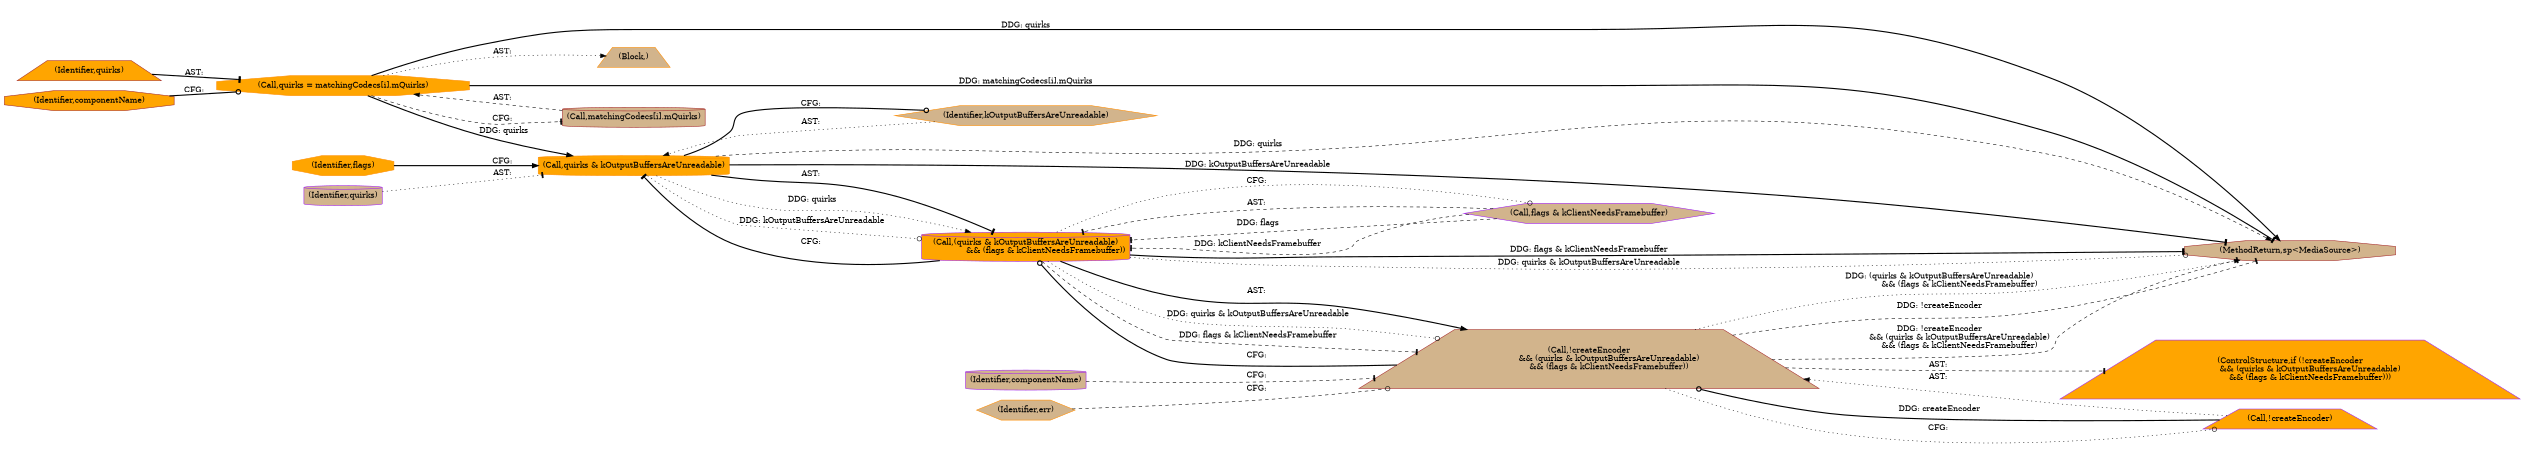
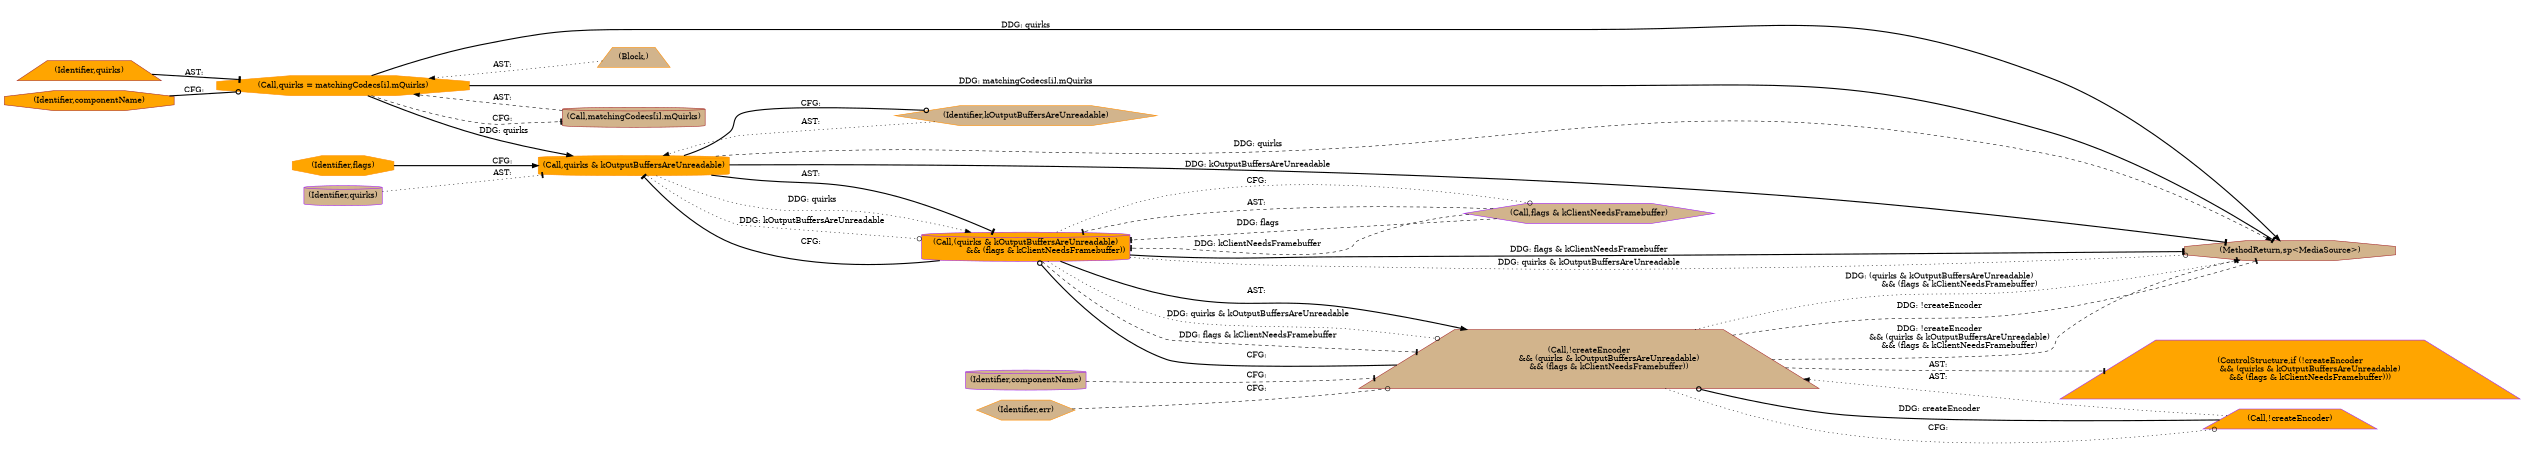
edge "(Call,quirks = matchingCodecs[i].mQuirks)" -> "(Block,)": reversed
